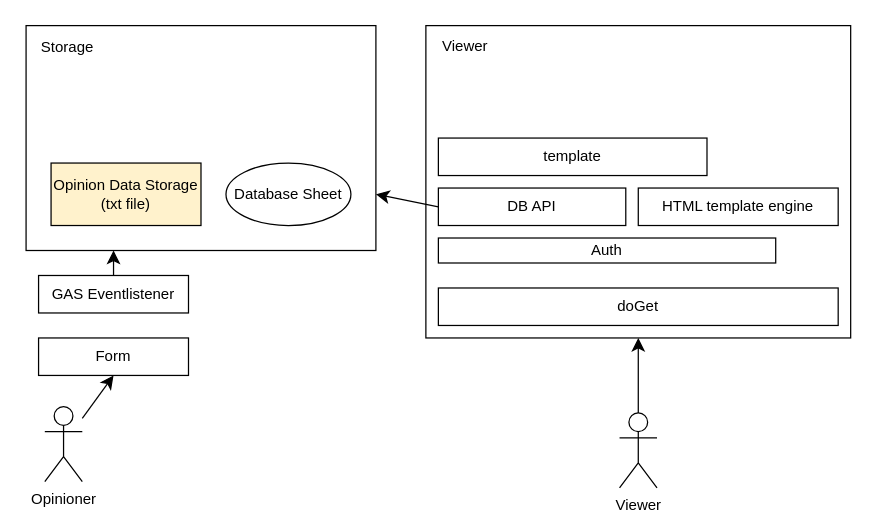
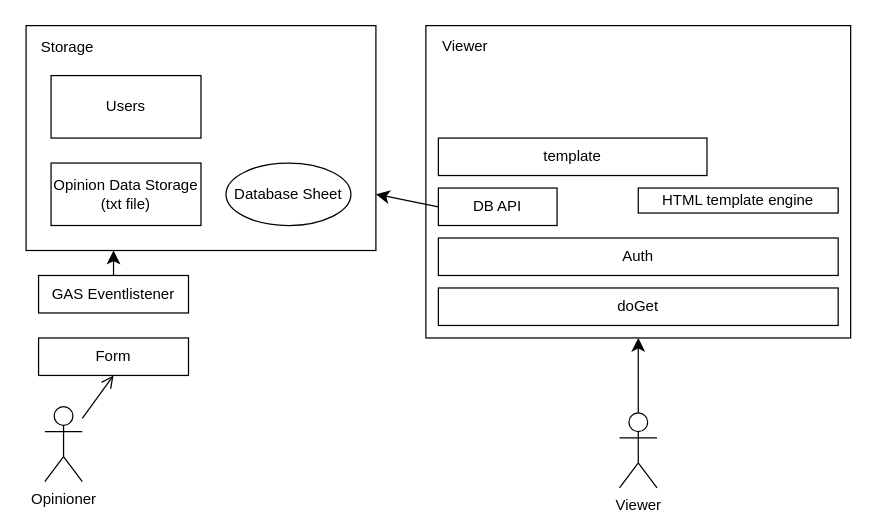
node "Users": added
node "Opinion Data Storage (txt file)": fillcolor #fff2cc -> #ffffff
node "DB API": size 188x38 -> 119x38
node "HTML template engine": size 200x38 -> 200x25
node "Auth": size 338x25 -> 400x38
edge "Opinioner" -> "Form": arrowhead classic -> open
